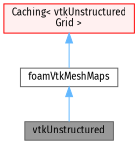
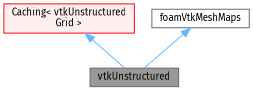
edge "foamVtkMeshMaps" -> "Caching< vtkUnstructured Grid >": now "vtkUnstructured" -> "Caching< vtkUnstructured Grid >"
